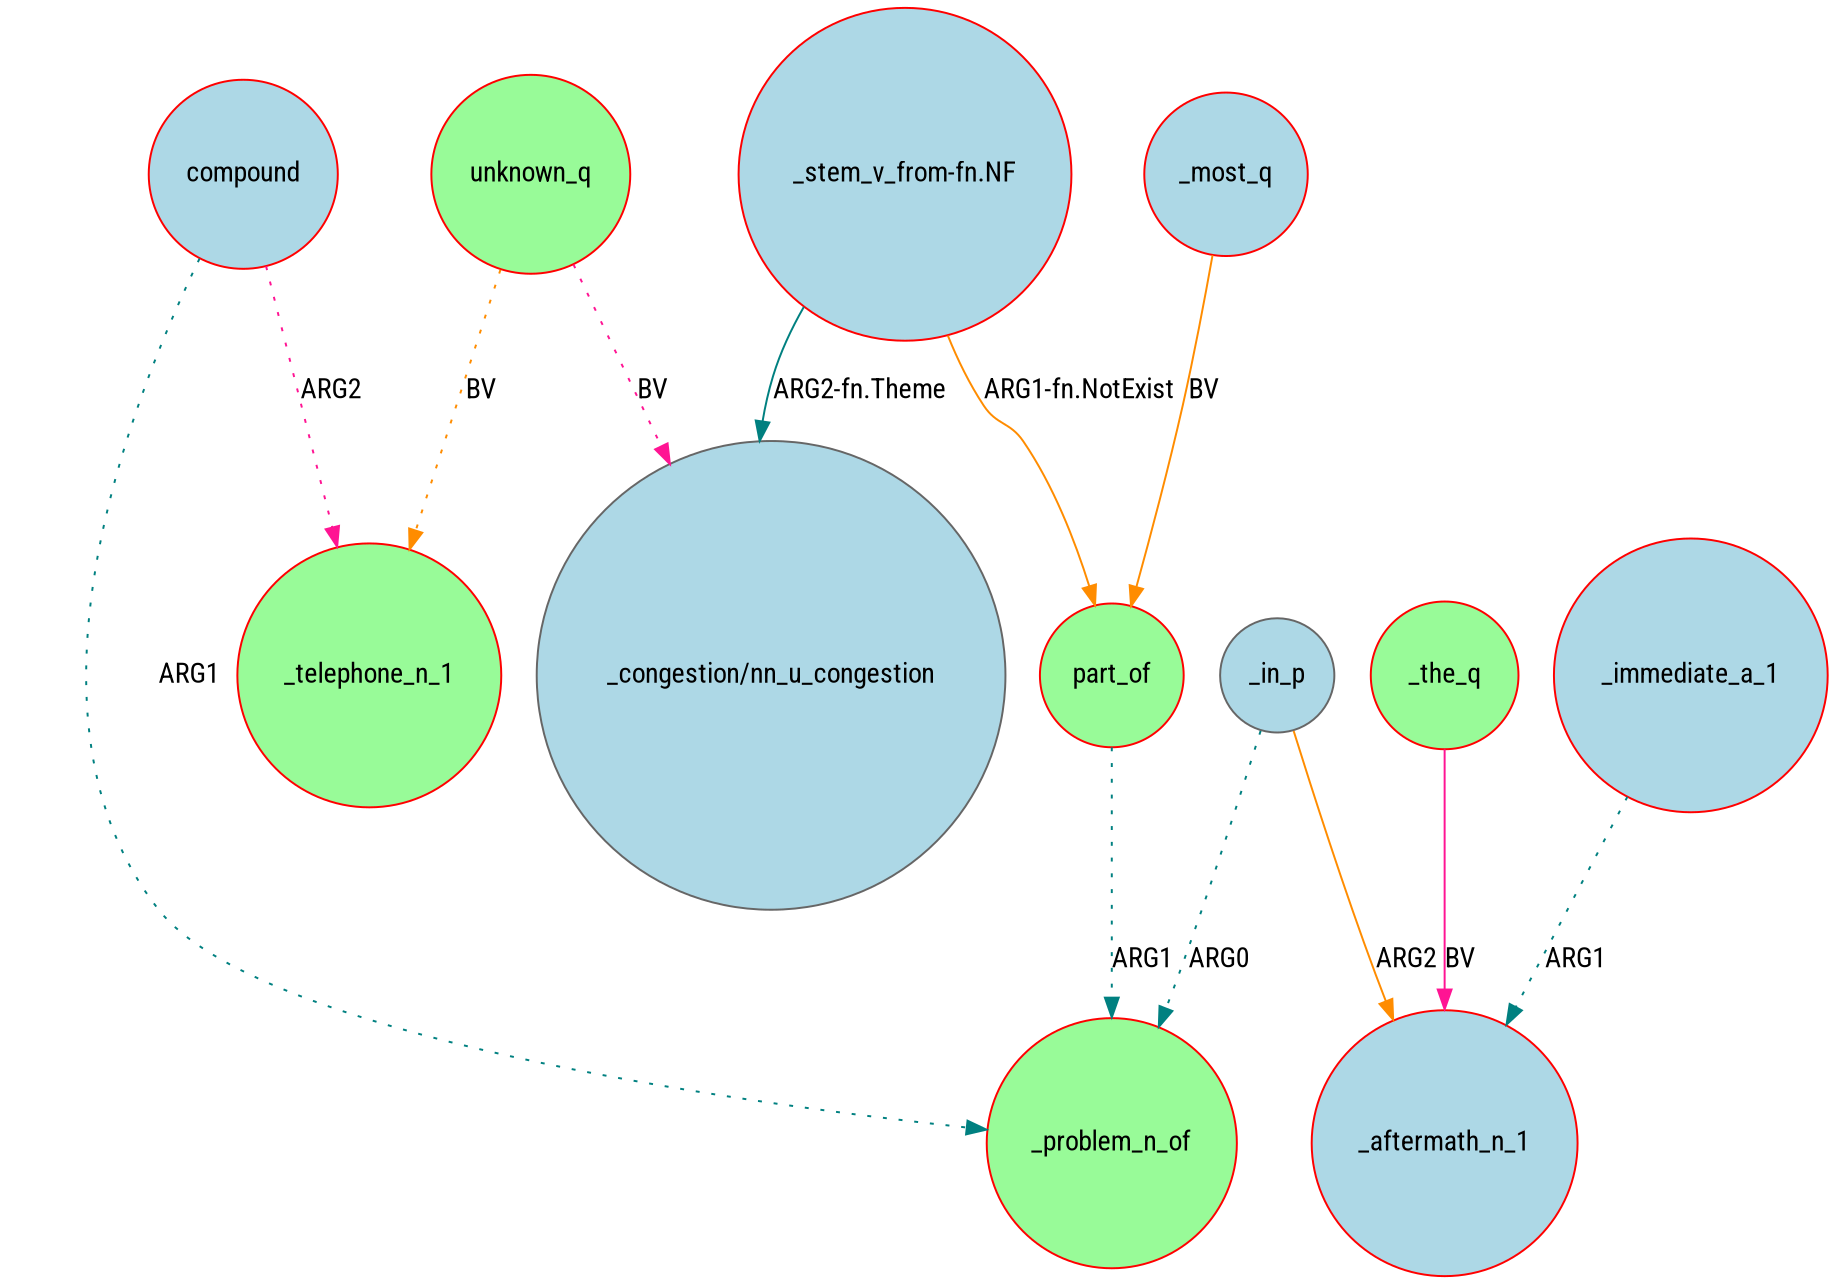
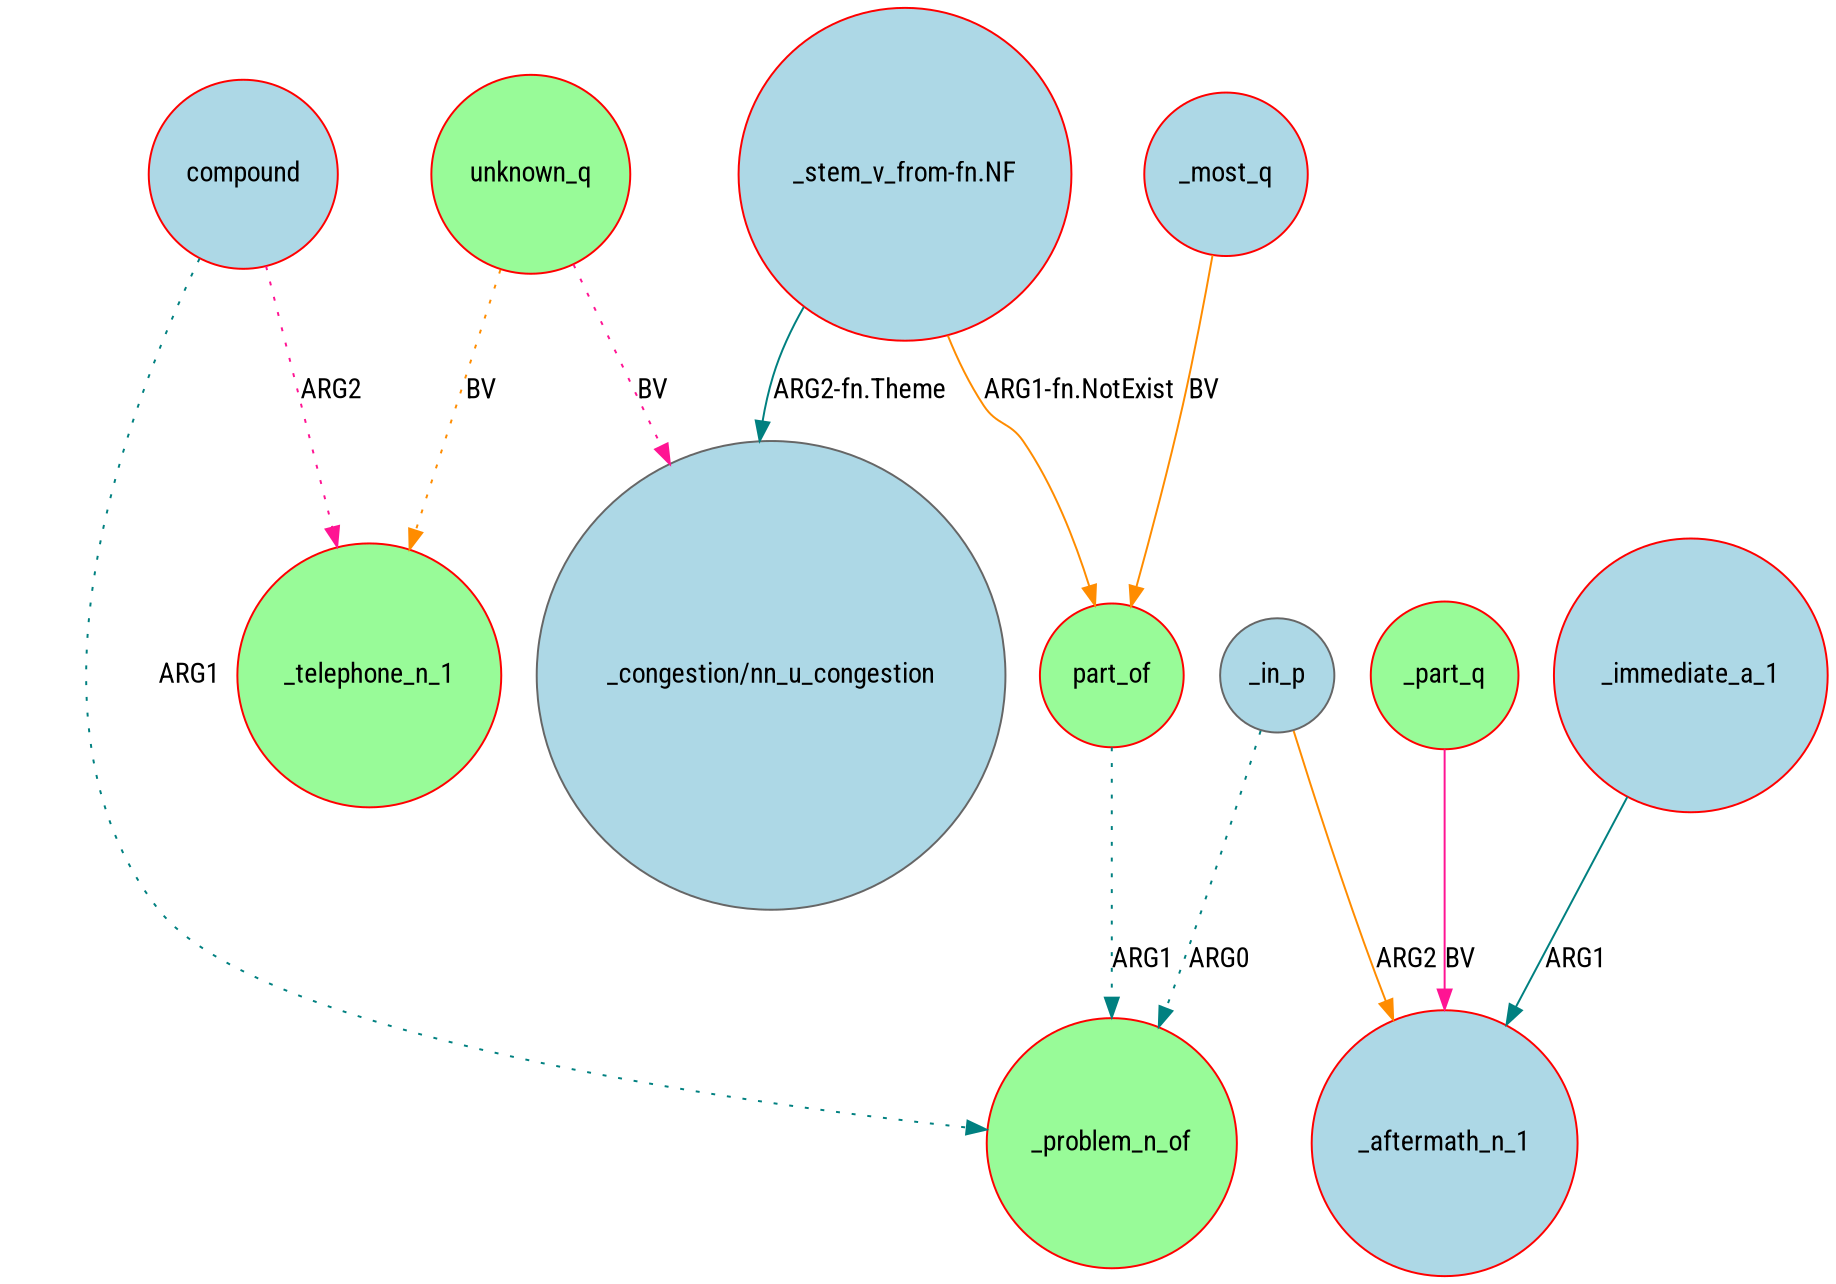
node "_the_q": label "_the_q" -> "_part_q"
edge "_immediate_a_1" -> "_aftermath_n_1": style dotted -> solid
